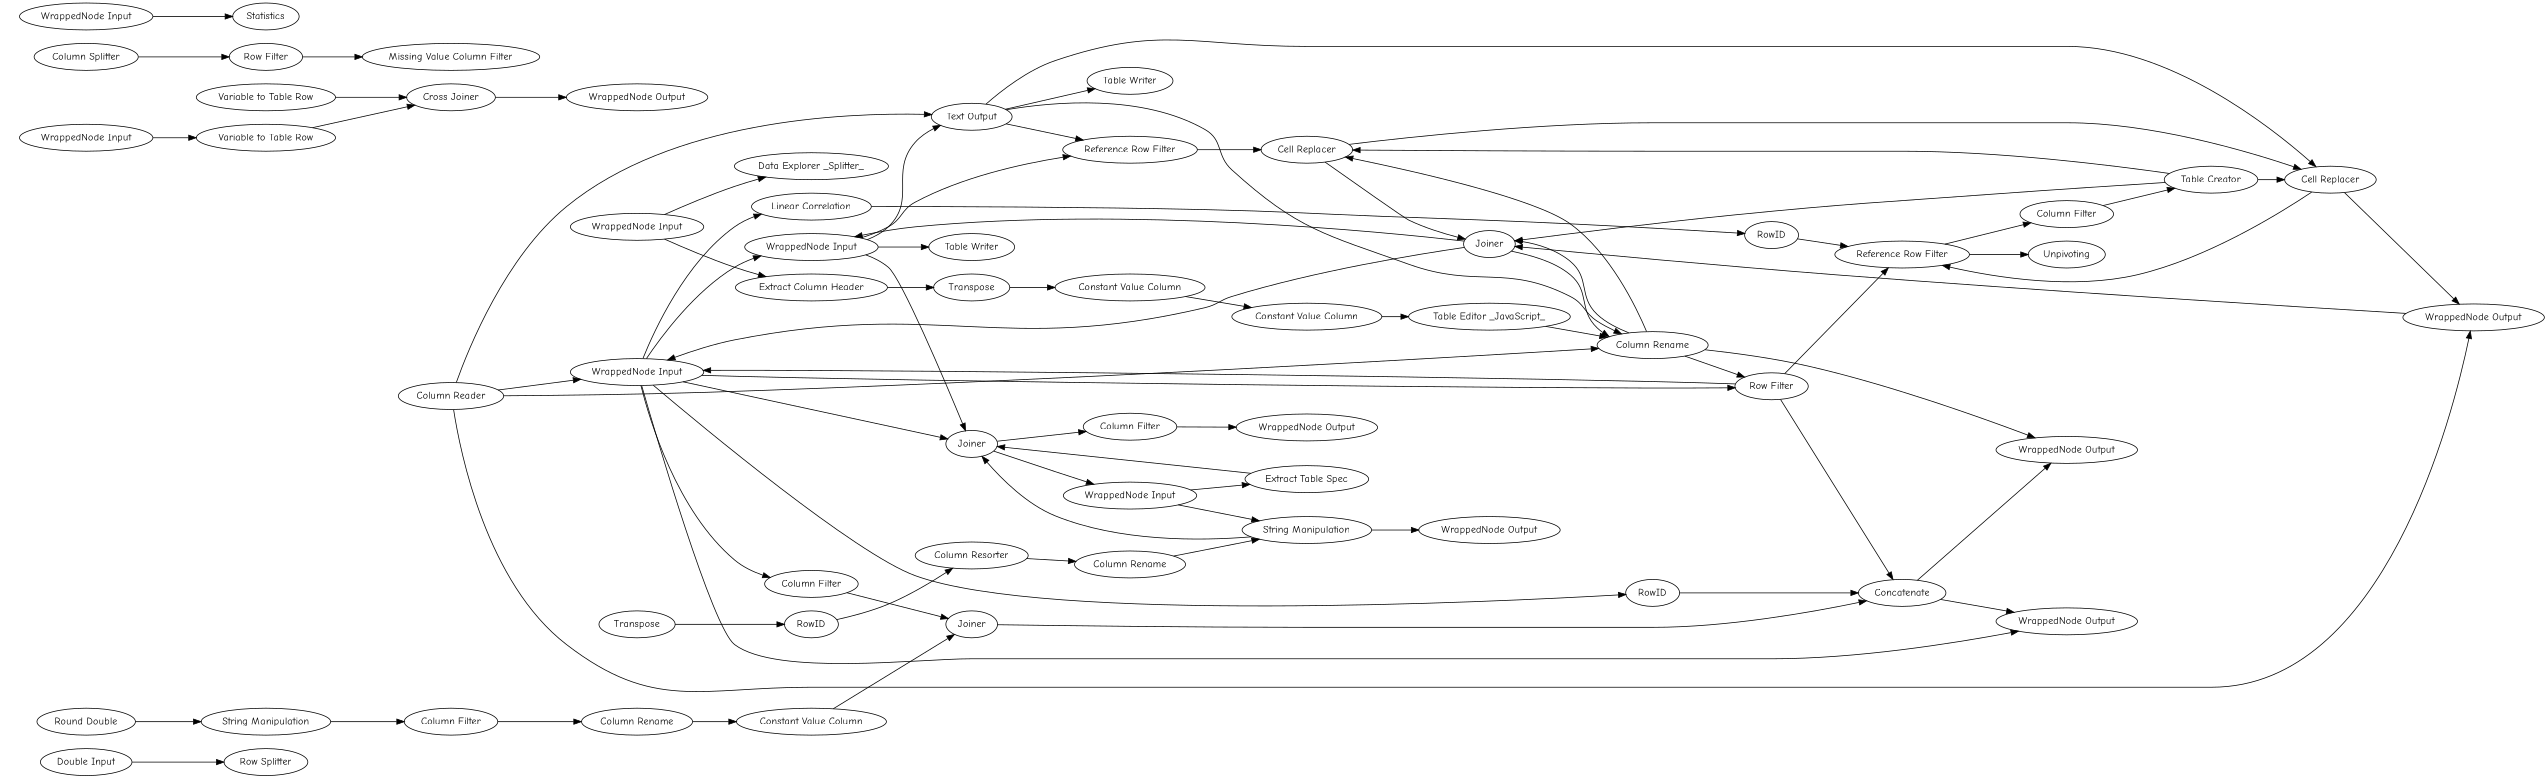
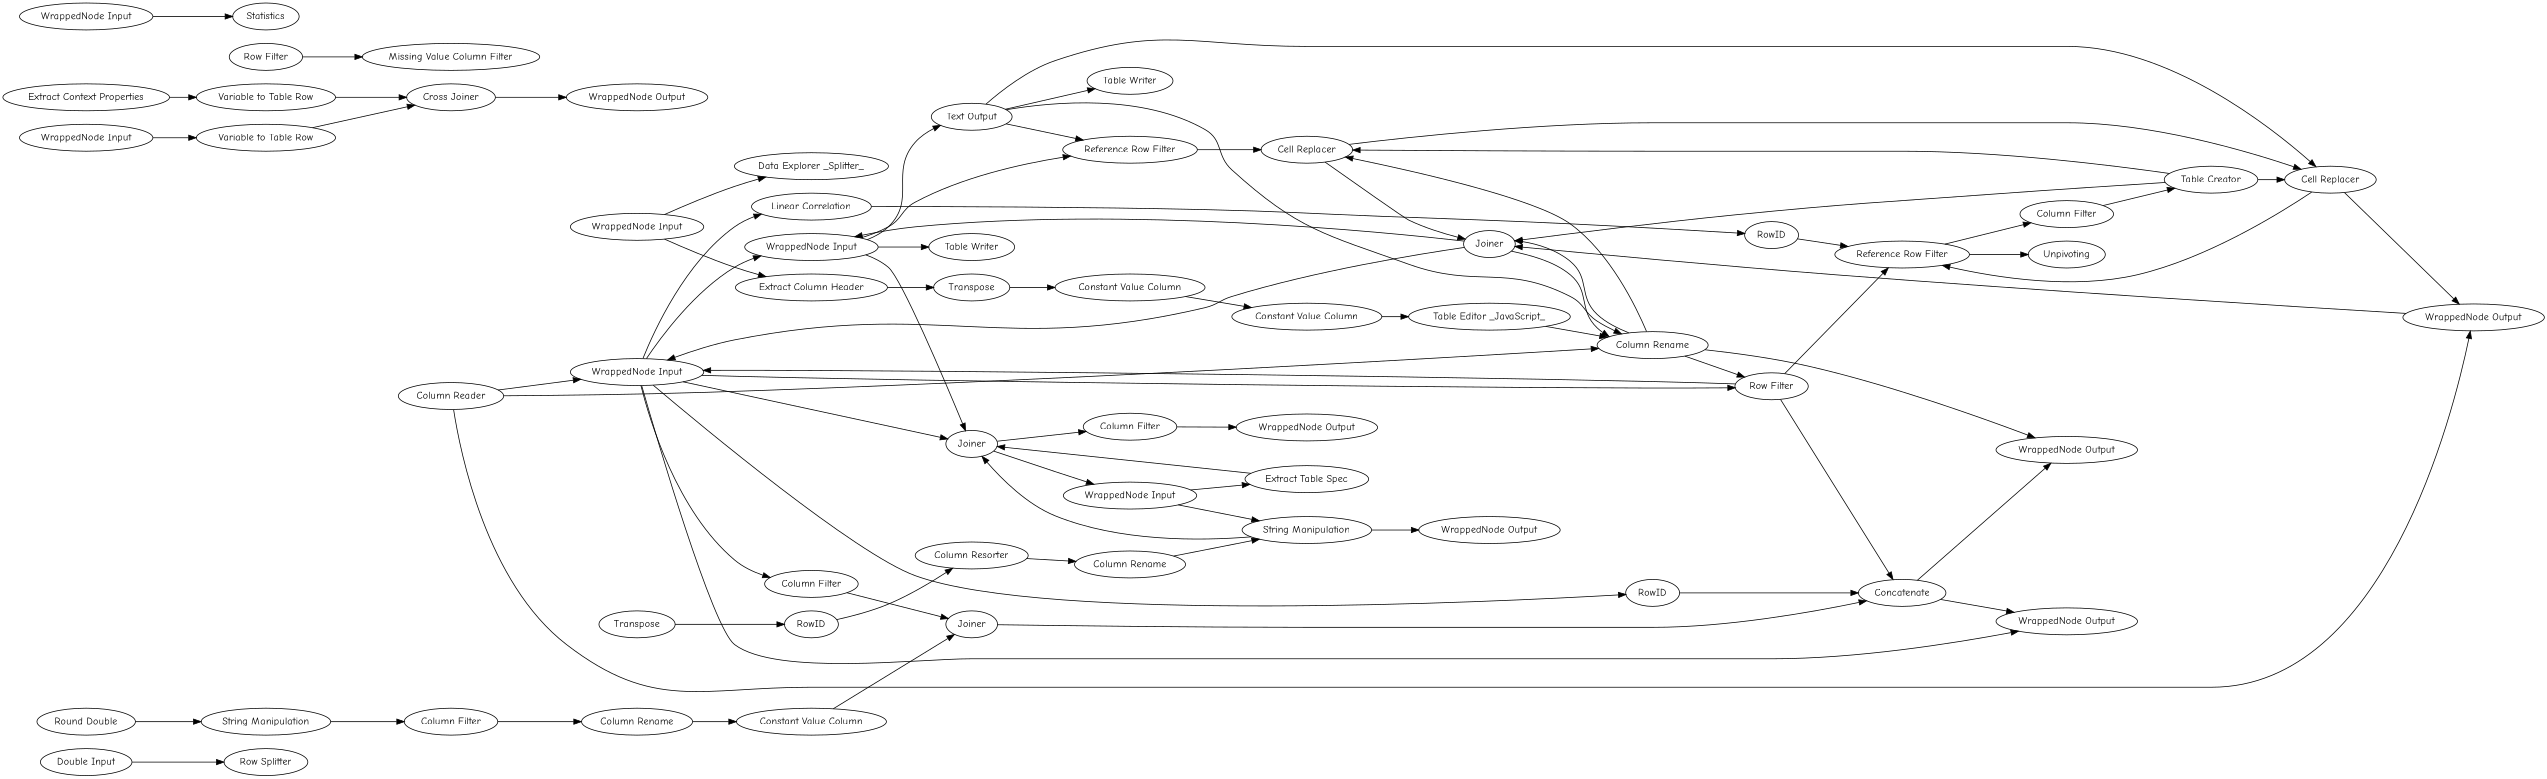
node "Column Splitter": removed
node "Extract Context Properties": added
edge "Column Reader" -> "Text Output": removed
